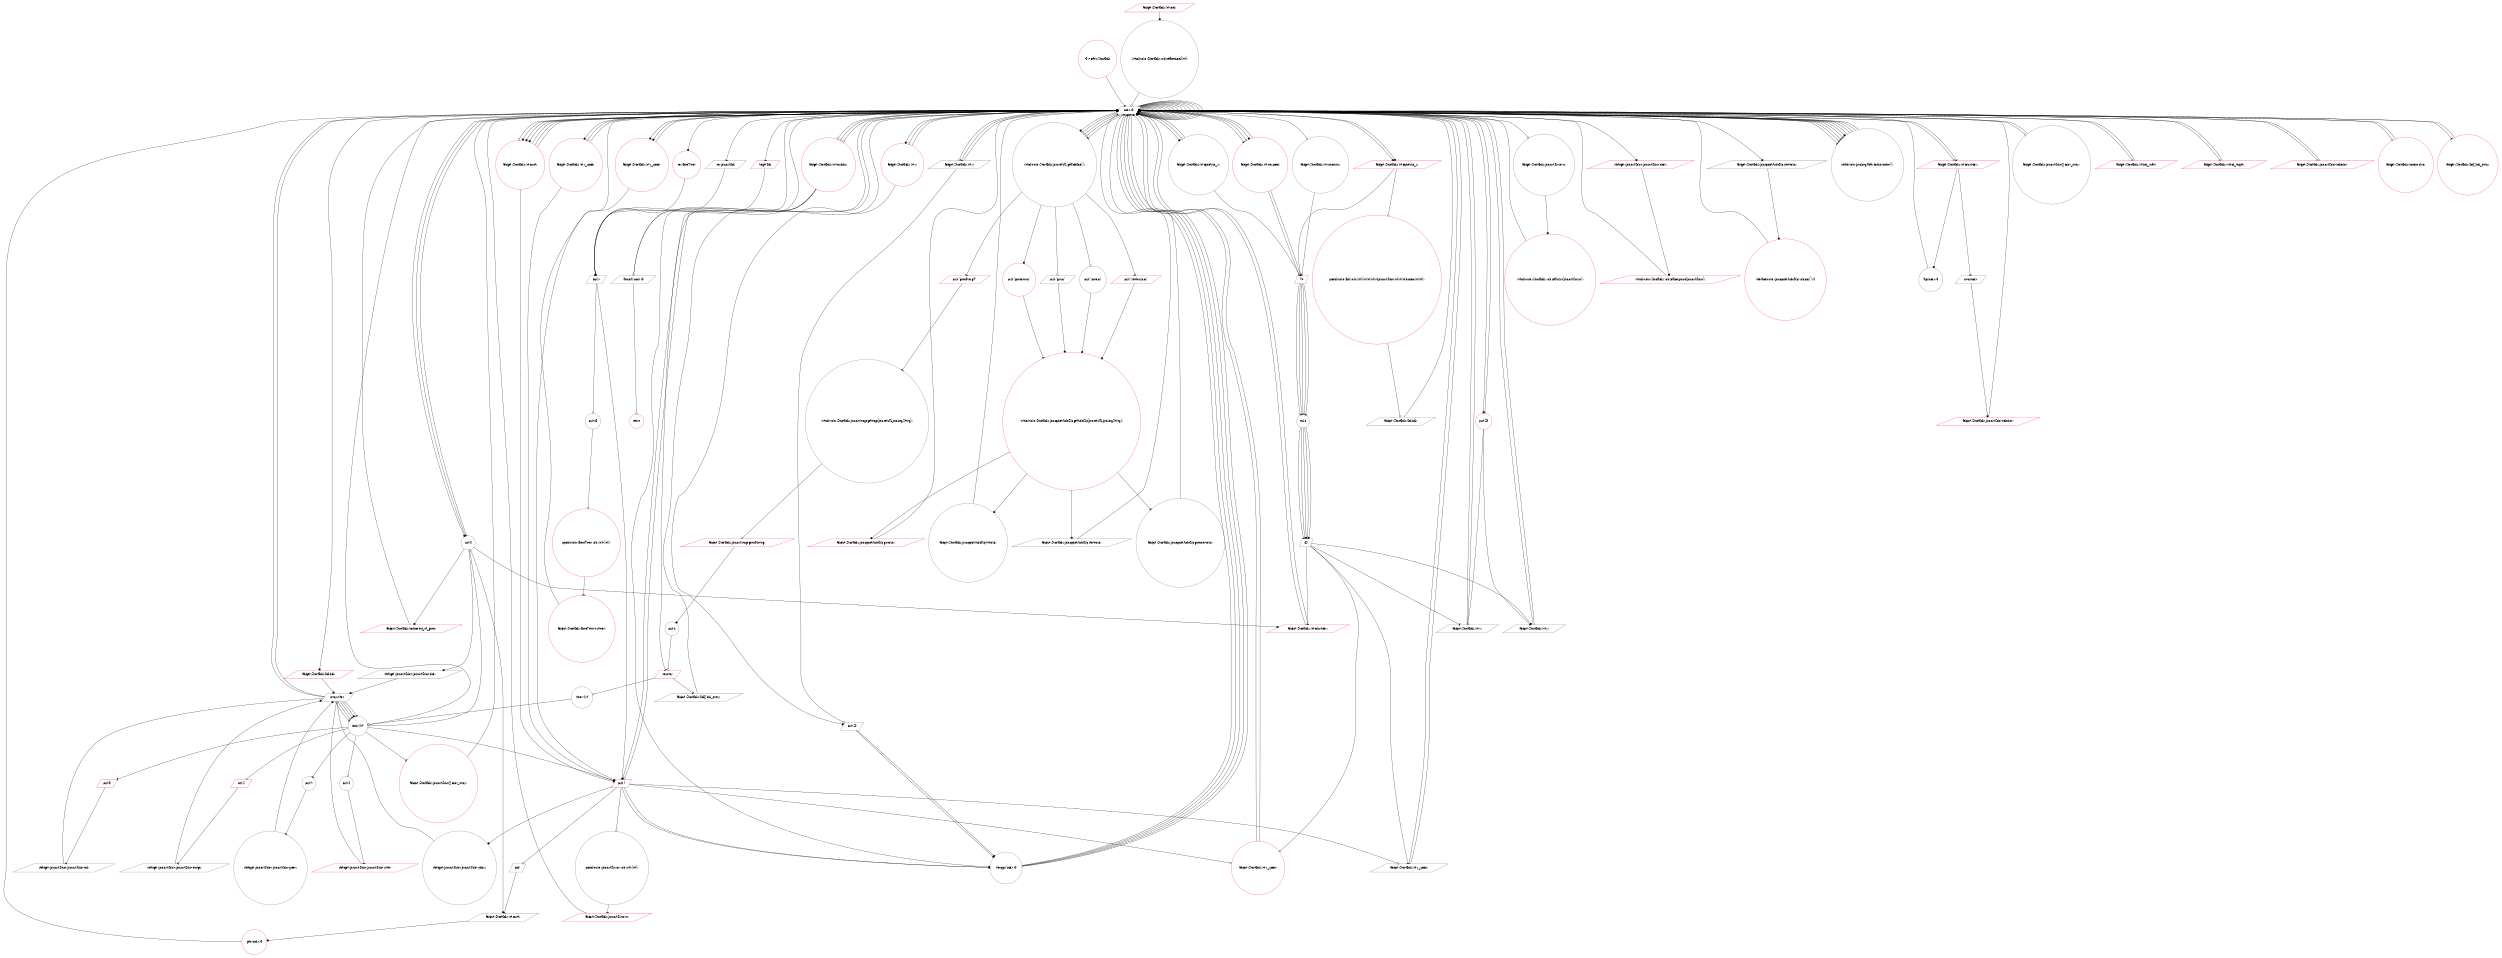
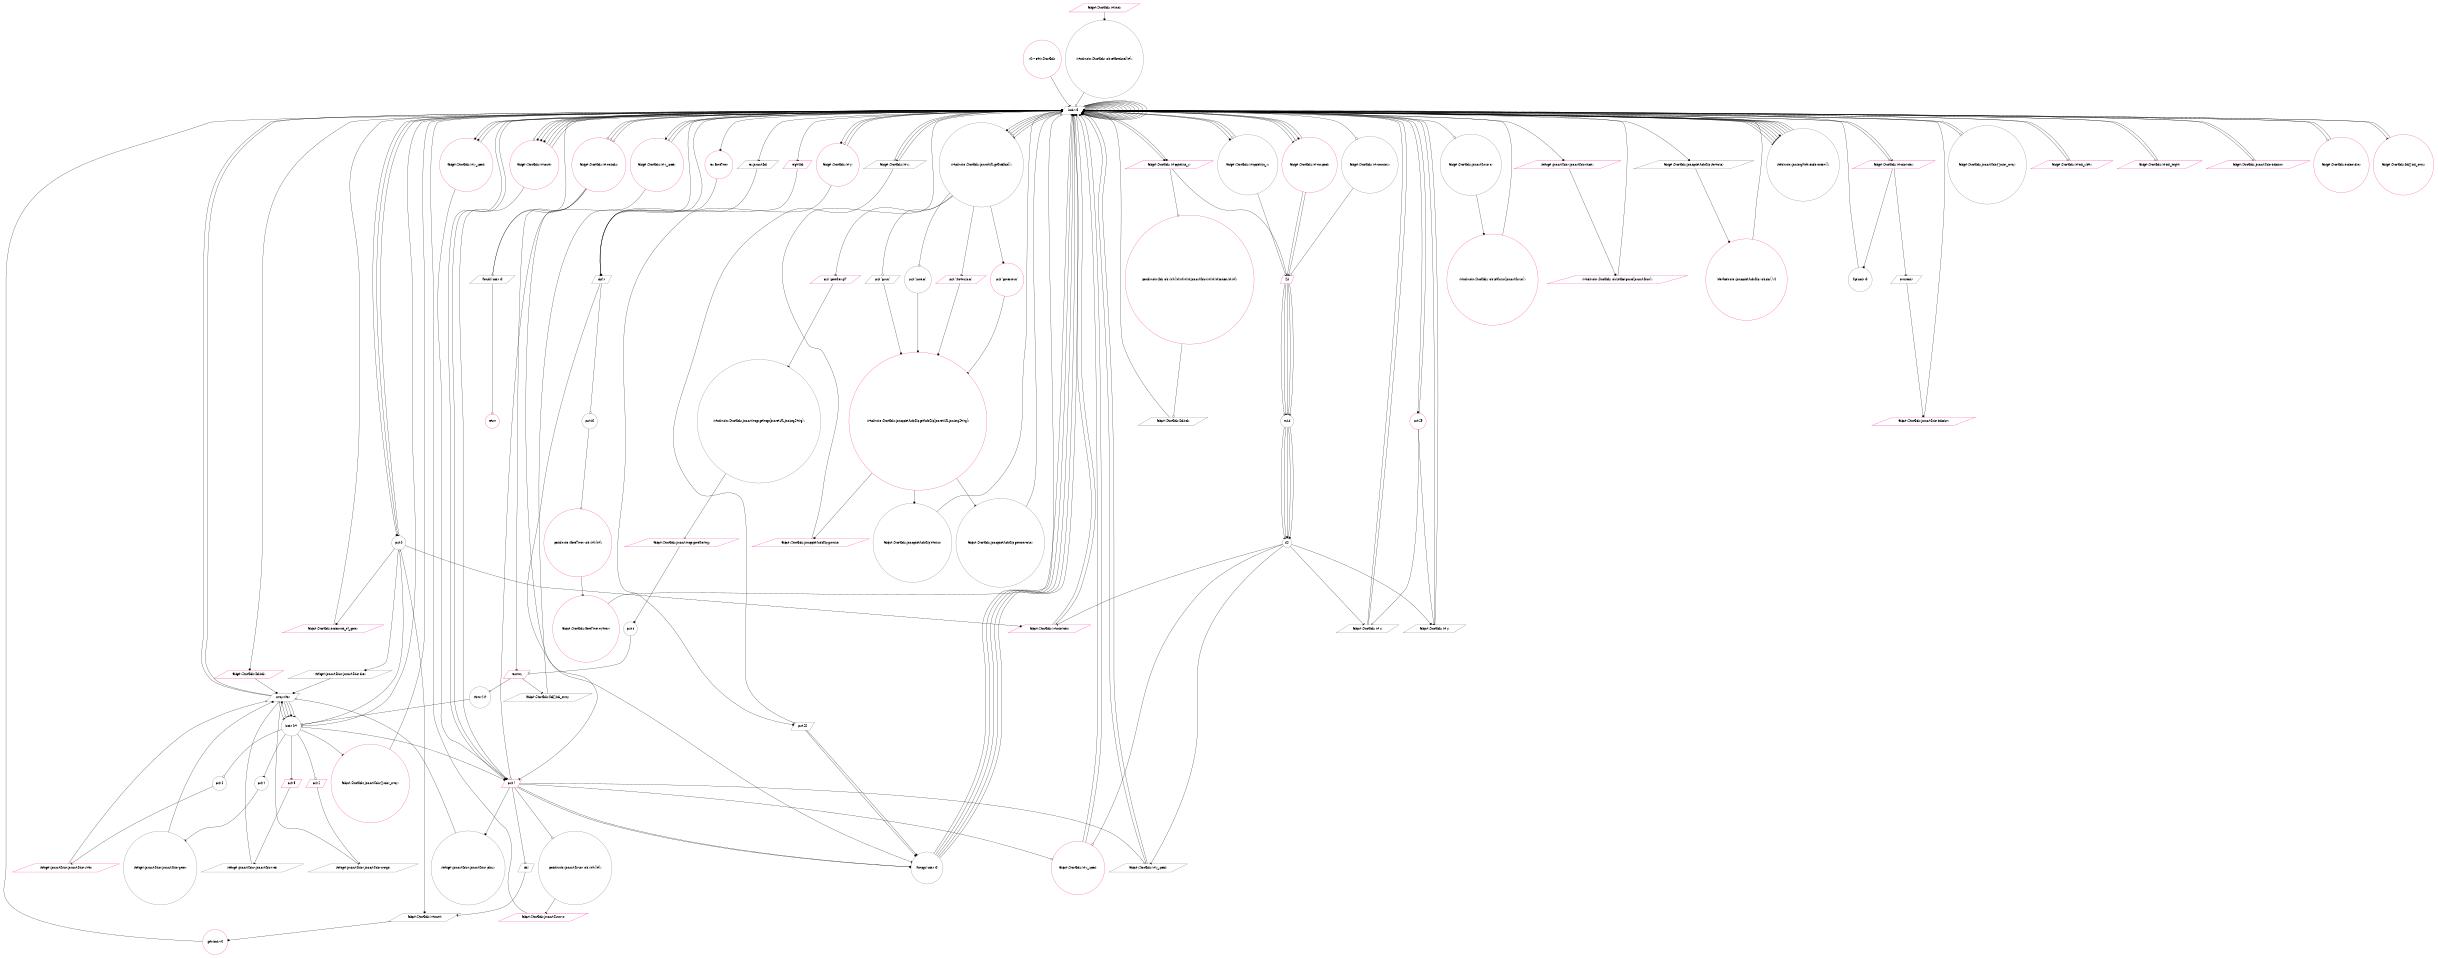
node "fieldput <ShootBalls: java.applet.AudioClip startnoise>": removed
node "d2i": shape parallelogram -> circle
